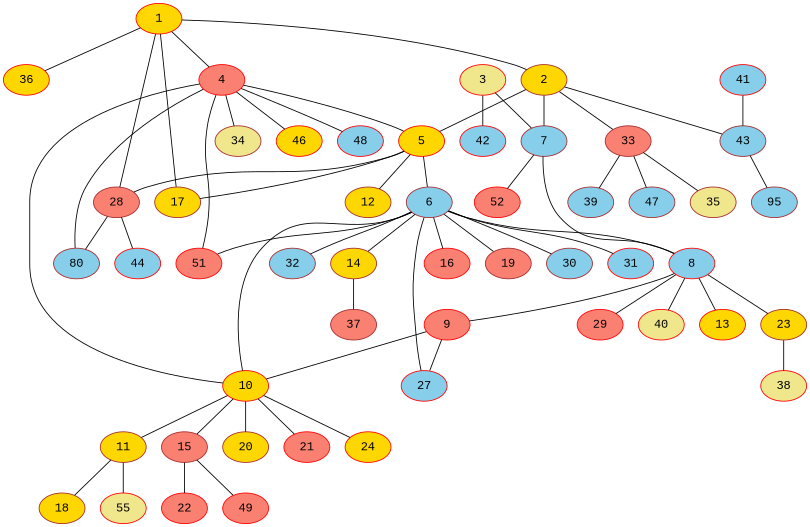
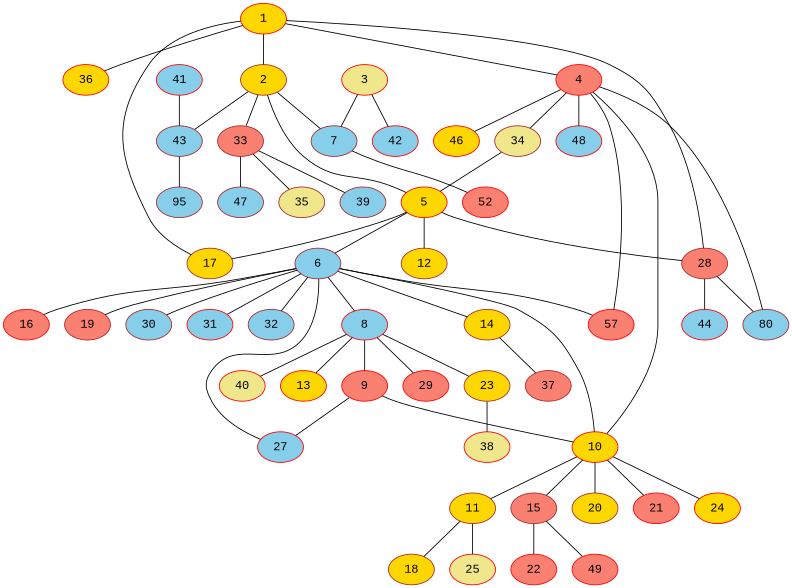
edge "4" -- "5": now "34" -- "5"
edge "7" -- "8": removed
node "51": label "51" -> "57"
node "55": label "55" -> "25"
